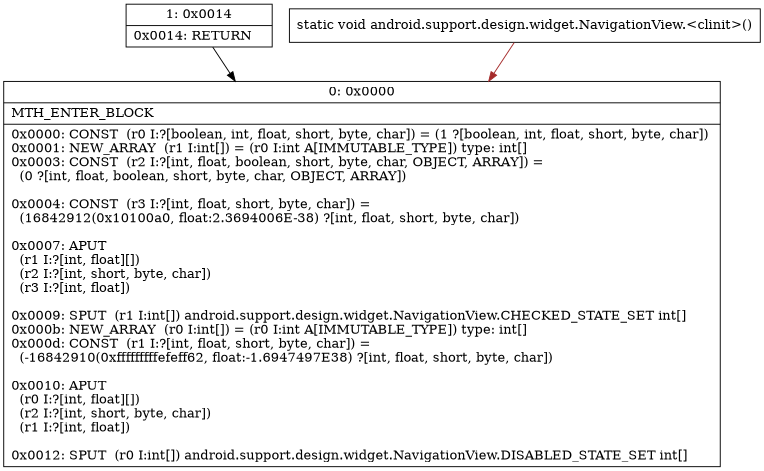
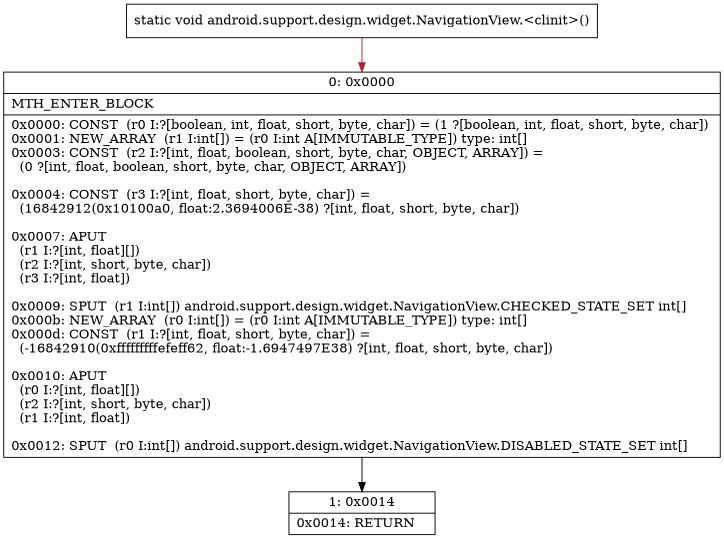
edge "1: 0x0014" -> "0: 0x0000": reversed
